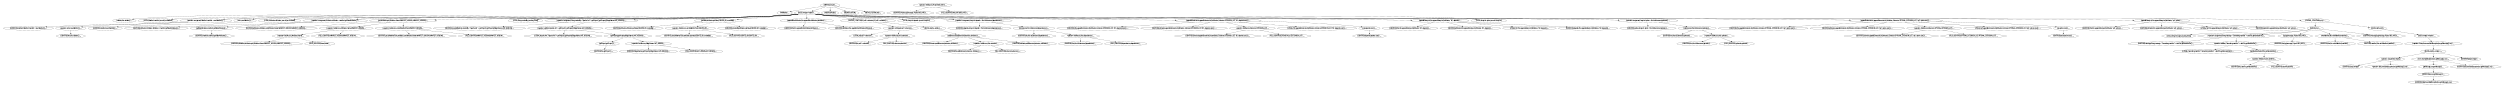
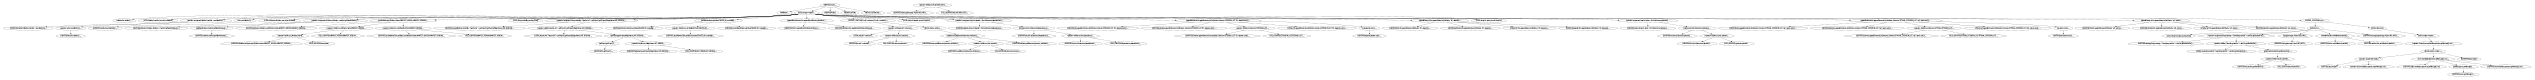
node "(FIELD_IDENTIFIER,CREATED_BY,CREATED_BY)": removed
edge "(IDENTIFIER,ioe,ioe.getMessage())" -> "(IDENTIFIER,$obj5,new BuildException(ioe.getMessage(), ioe))": now "(<init>,new BuildException(ioe.getMessage(), ioe))" -> "(IDENTIFIER,$obj5,new BuildException(ioe.getMessage(), ioe))"
